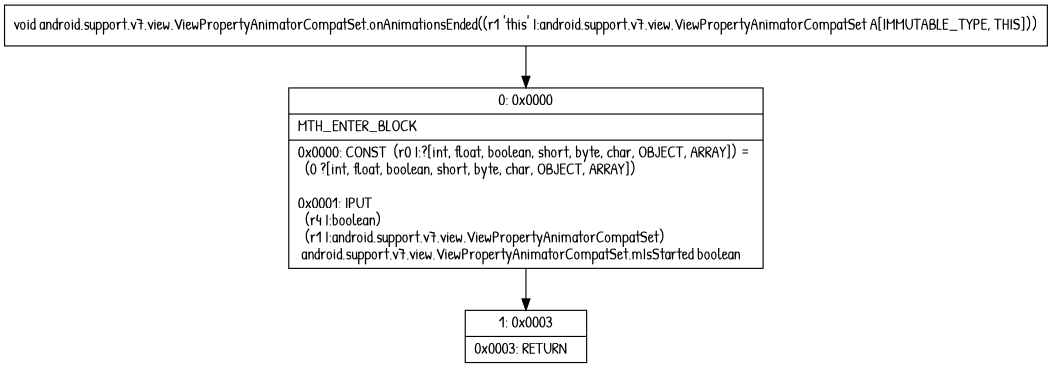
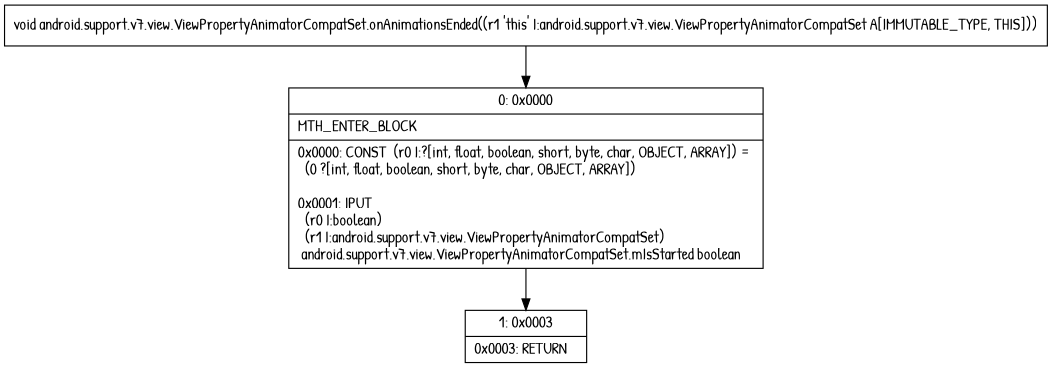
node "0: 0x0000": text "(r4 I:boolean)" -> "(r0 I:boolean)"
